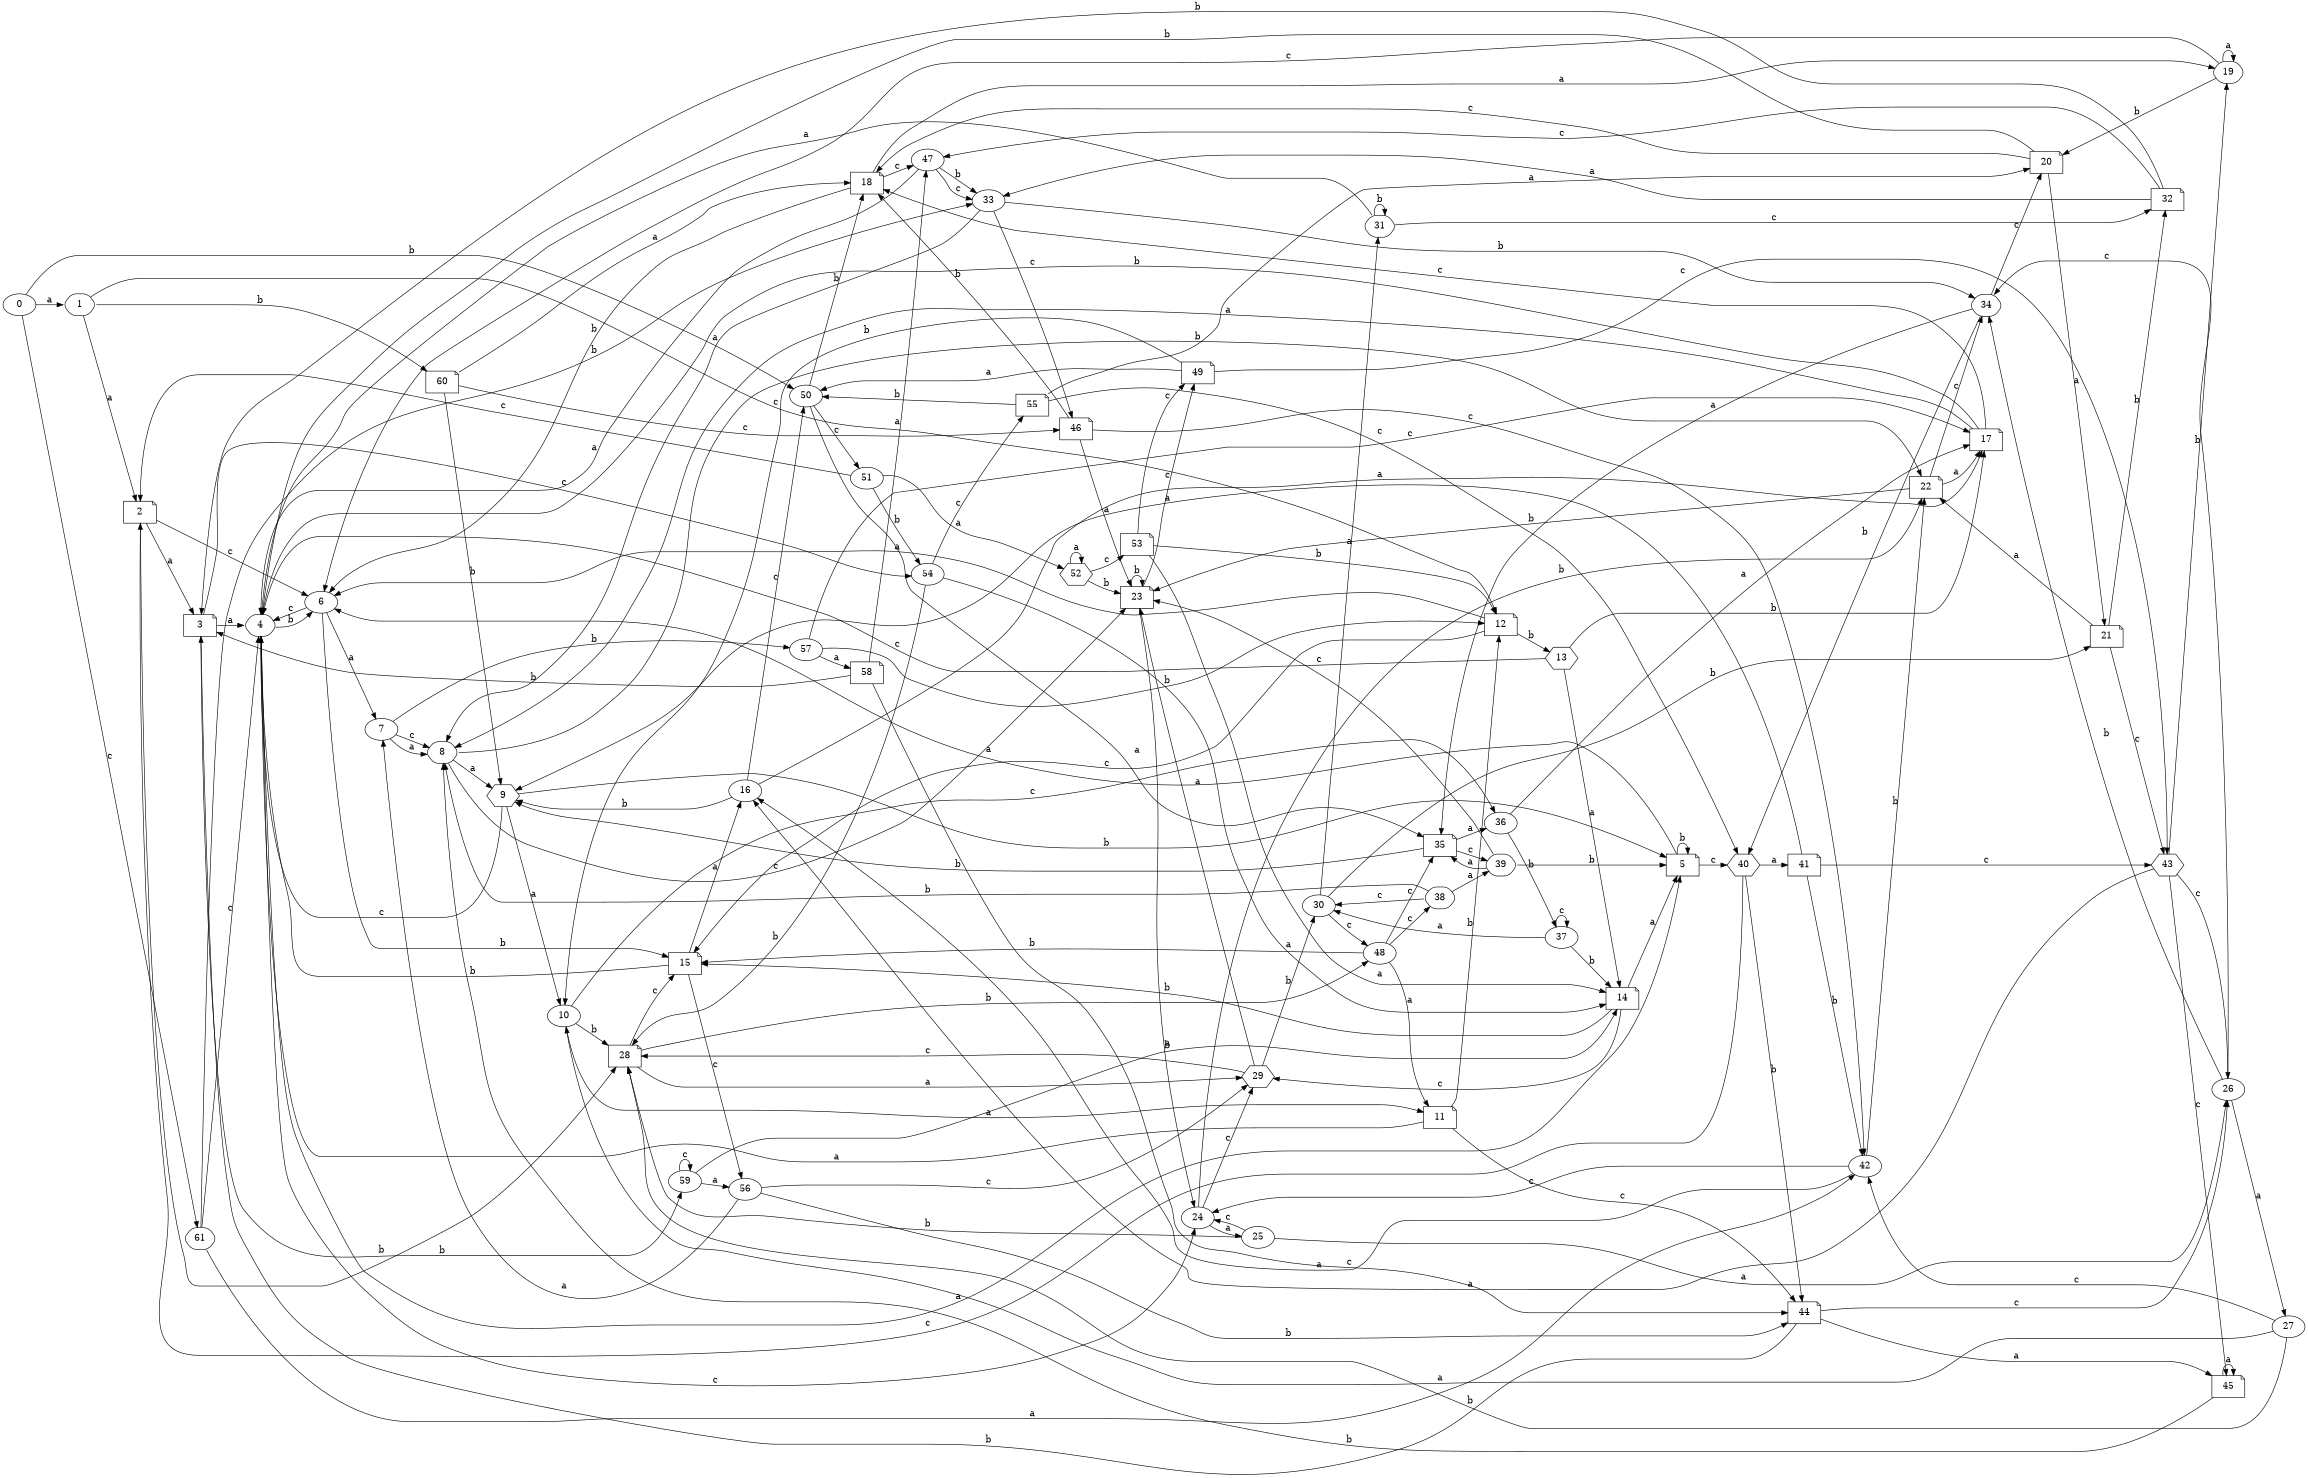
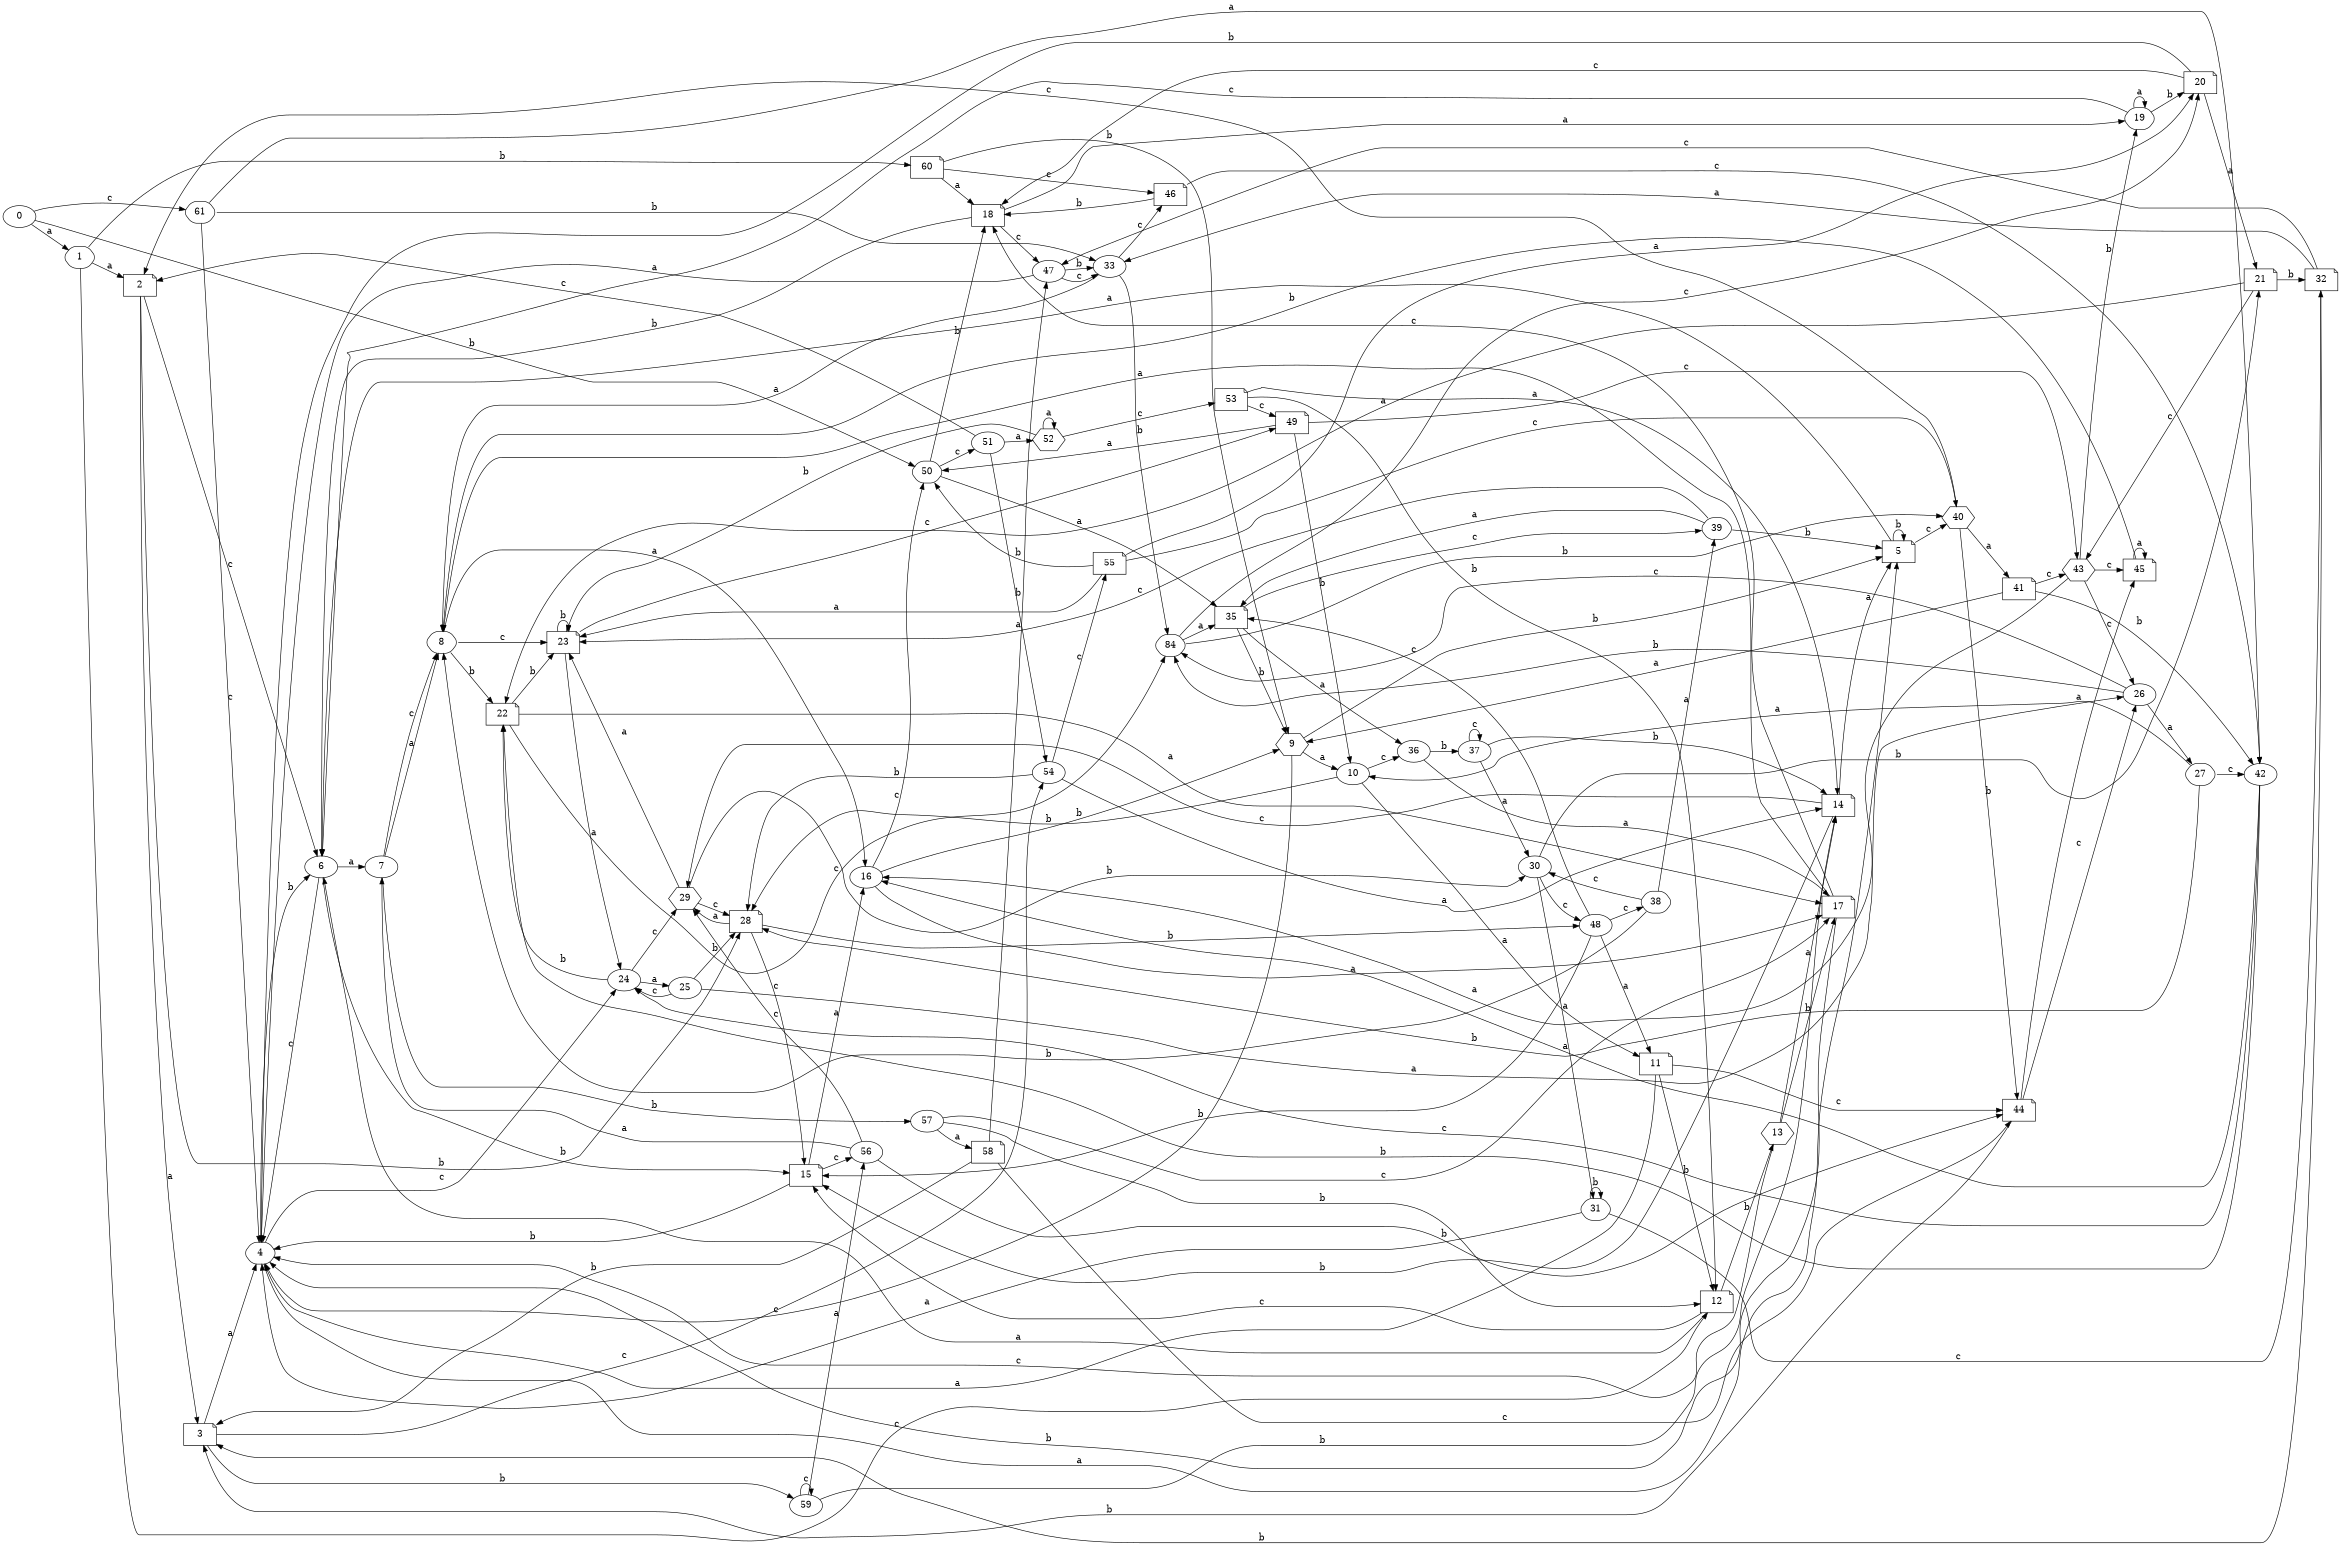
node "34": label "34" -> "84"
node "50": shape ellipse -> hexagon
edge "46" -> "23": now "55" -> "23"
edge "8" -> "9": now "8" -> "16"
node "27": shape ellipse -> hexagon
